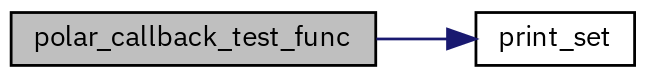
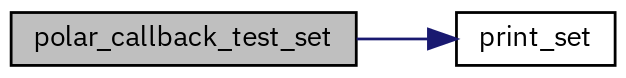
node "polar_callback_test_func": label "polar_callback_test_func" -> "polar_callback_test_set"
